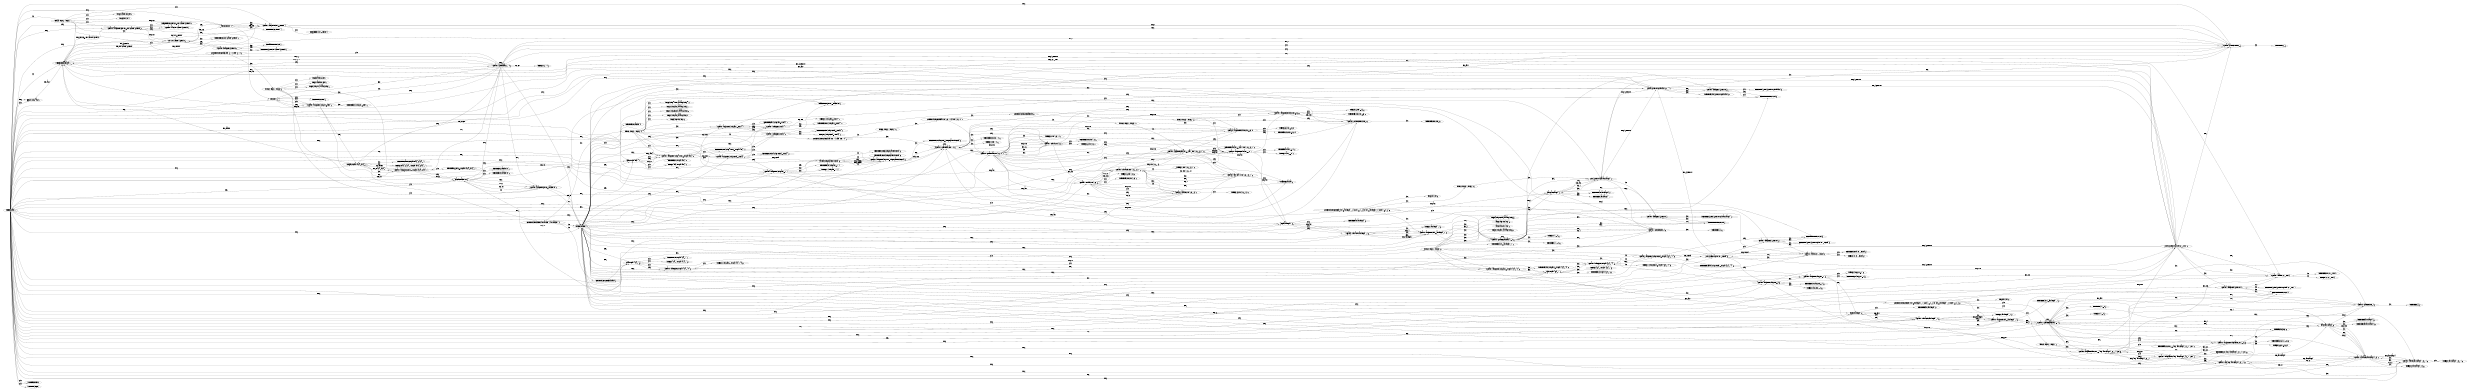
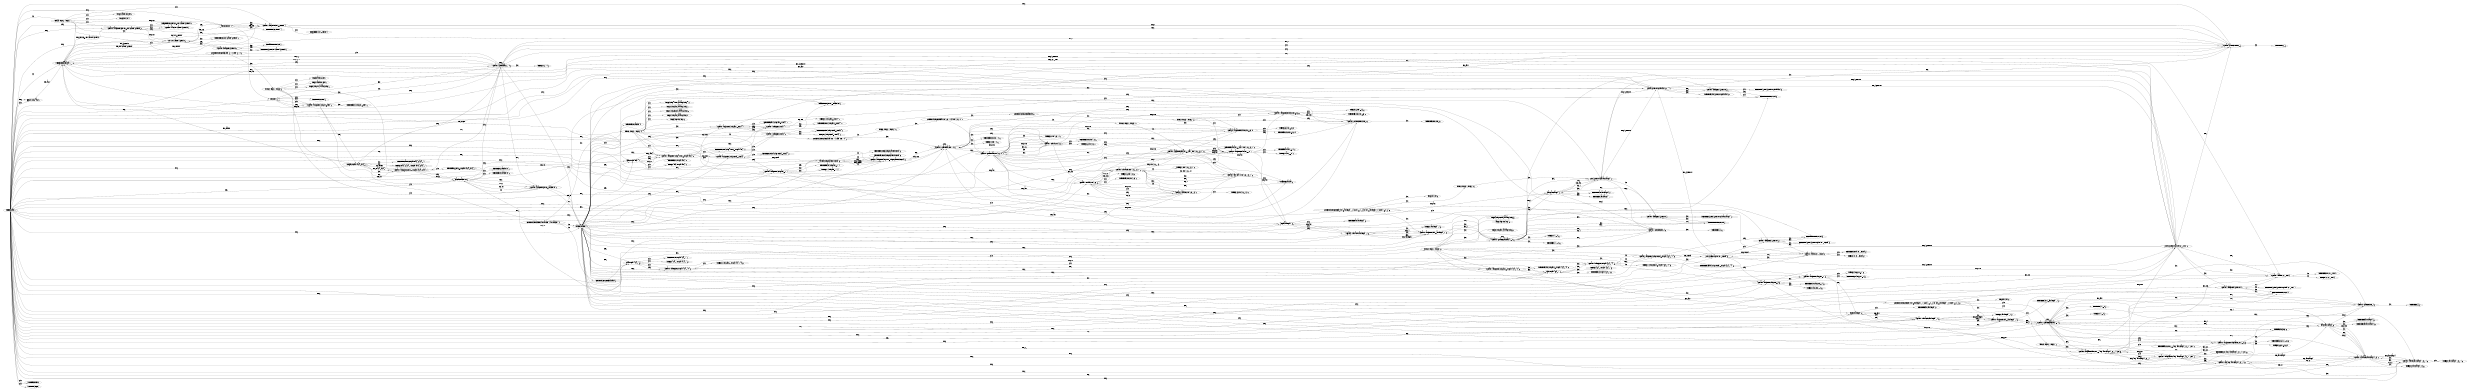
edge "(<operator>.greaterThan,t-- > 0)" -> "(LITERAL,0,t-- > 0)": label "DDG: pow" -> "AST: "
edge "(<operator>.greaterThan,t-- > 0)" -> "(matcher,matcher(str))": reversed
node "(IDENTIFIER,num,long num = Integer.parseInt(second))": removed
edge "(METHOD,main)" -> "(parseInt,Integer.parseInt(second))": added, label "DDG:"
node "(LOCAL,long pow: long)": removed
node "(IDENTIFIER,i,int i = ans.length() - 1)": removed
edge "(matches,matches())" -> "(<operator>.subtraction,first.length() - 1)": label "DDG: t--" -> "CDG: "
edge "(METHOD,main)" -> "(<operator>.assignmentMultiplication,pow *= 26)": label "DDG: " -> "DDG: t--"
